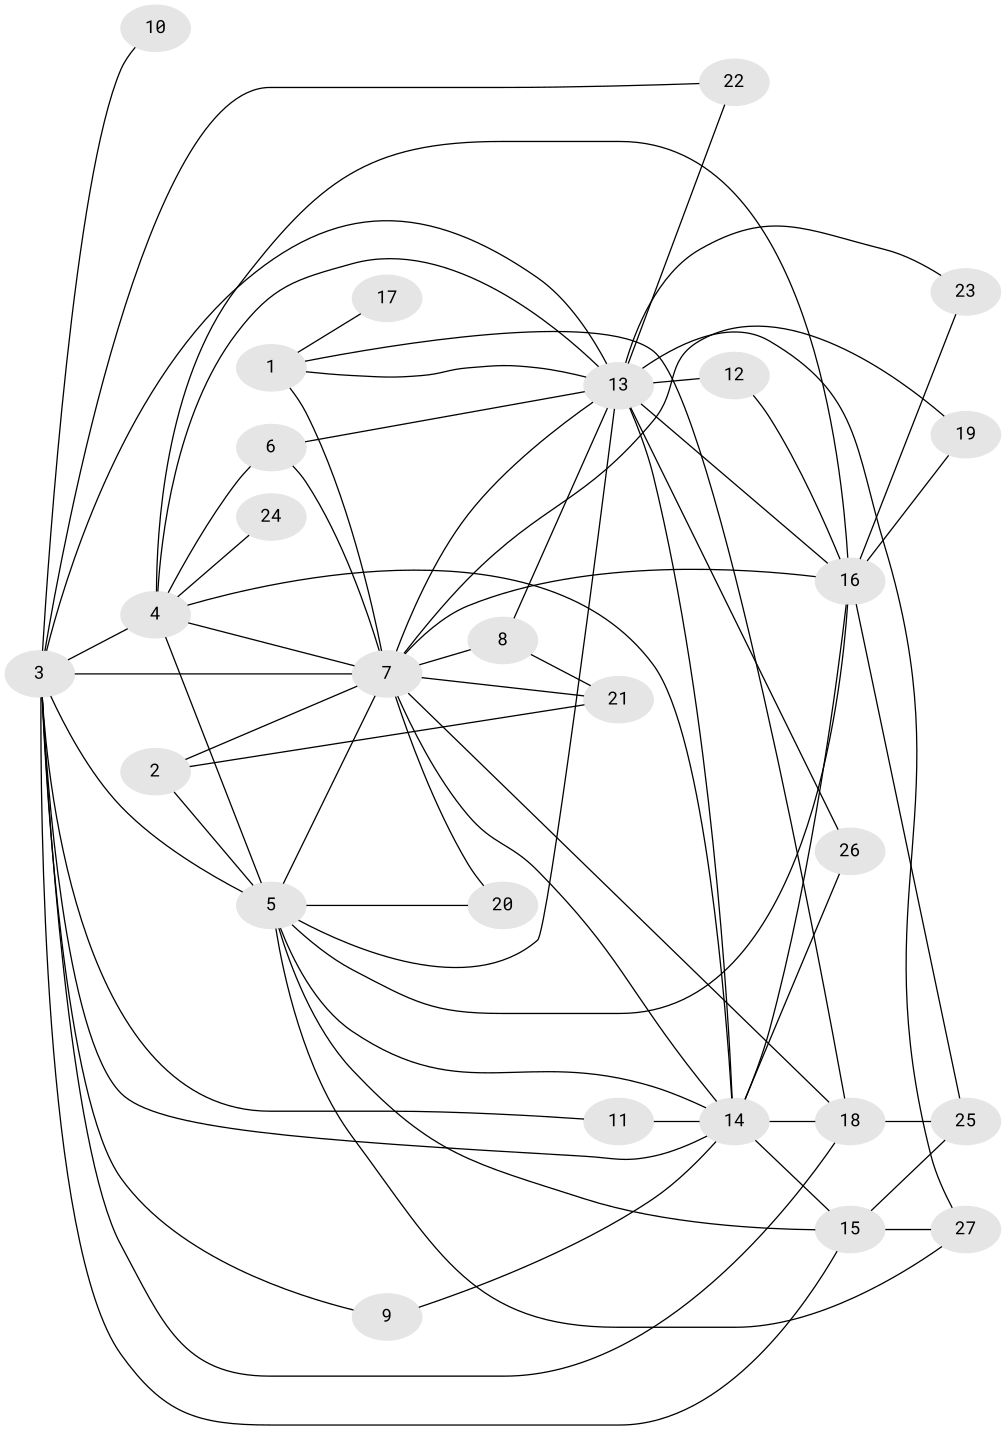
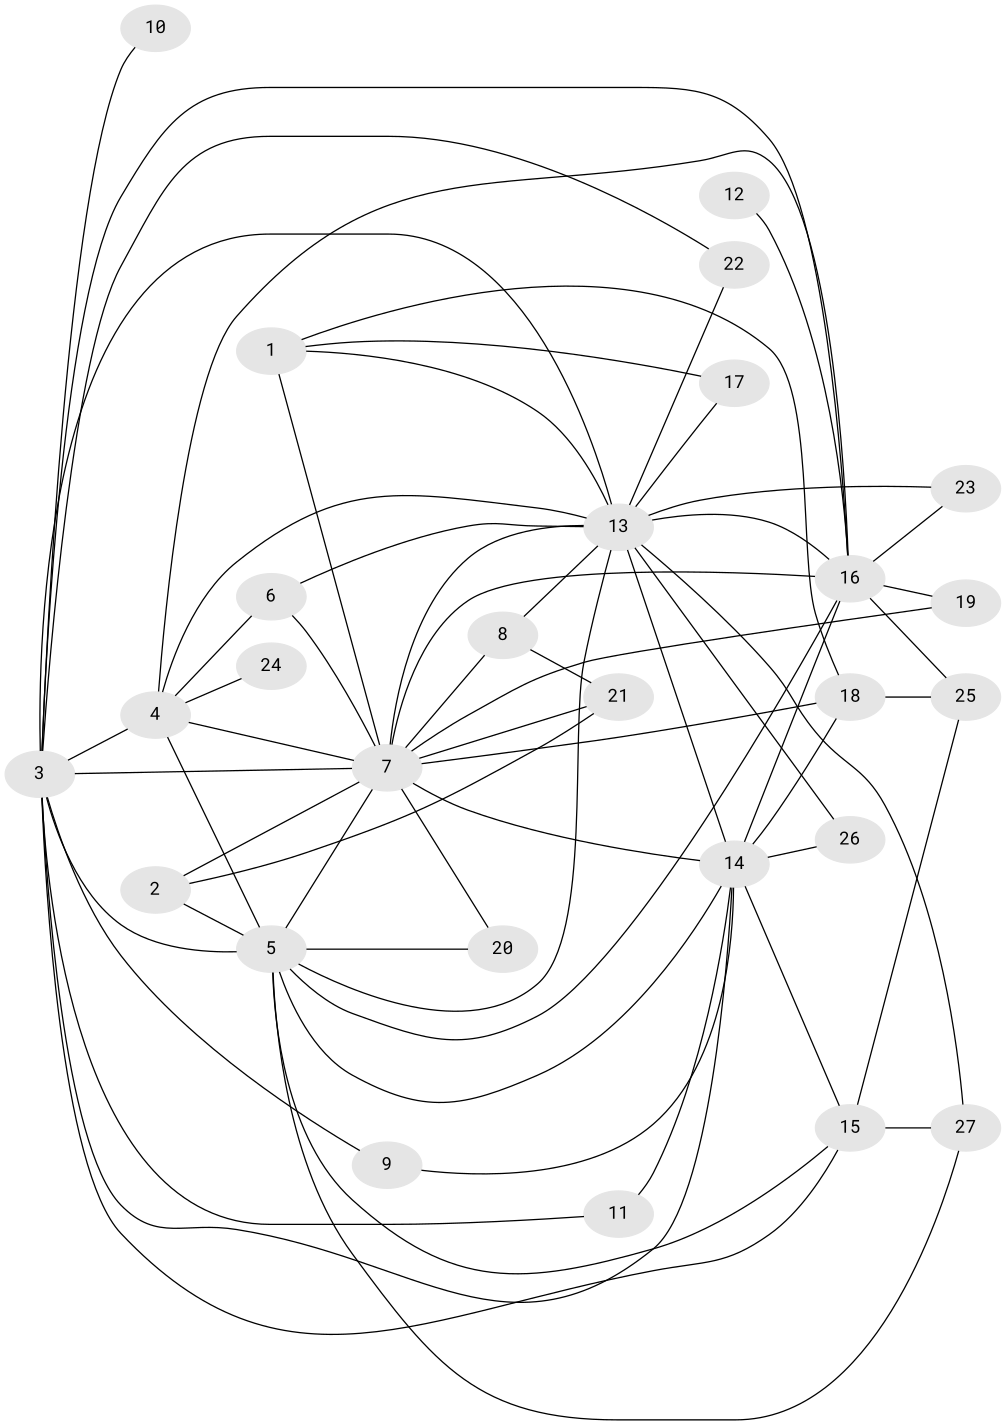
edge "12" -- "13": now "17" -- "13"
edge "4" -- "14": removed
edge "3" -- "18": now "3" -- "16"
